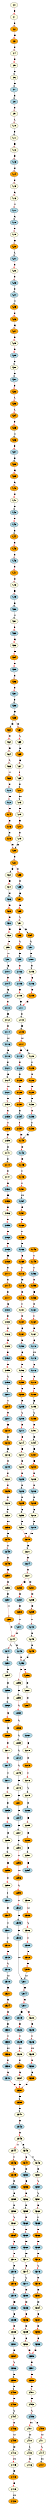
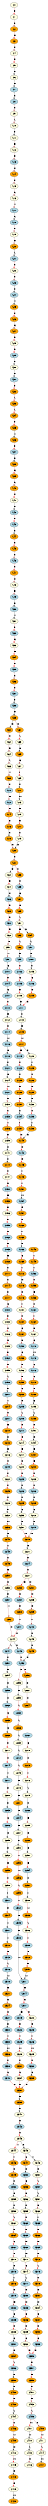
node "S297": added
